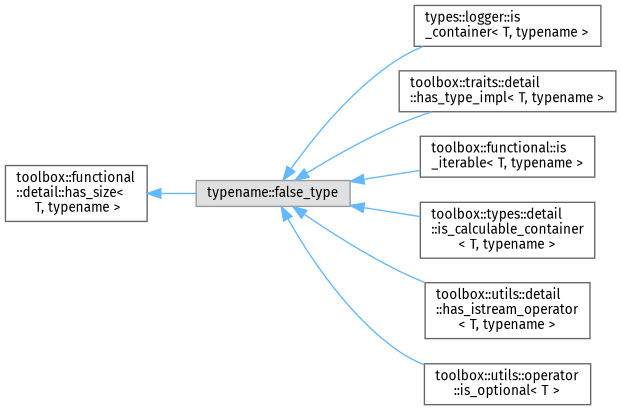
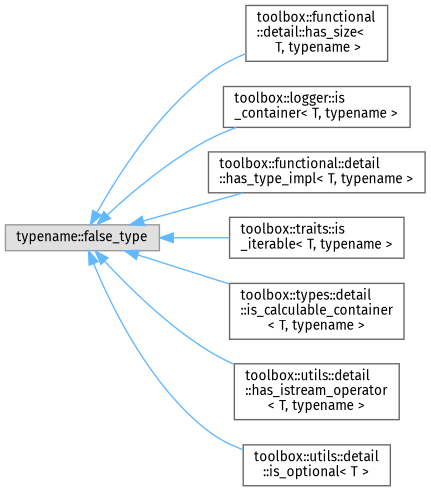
node "types::logger::is _container< T, typename >": label "types::logger::is _container< T, typename >" -> "toolbox::logger::is _container< T, typename >"
node "toolbox::traits::detail ::has_type_impl< T, typename >": label "toolbox::traits::detail ::has_type_impl< T, typename >" -> "toolbox::functional::detail ::has_type_impl< T, typename >"
node "toolbox::functional::is _iterable< T, typename >": label "toolbox::functional::is _iterable< T, typename >" -> "toolbox::traits::is _iterable< T, typename >"
edge "typename::false_type" -> "toolbox::functional ::detail::has_size< T, typename >": reversed
node "toolbox::utils::operator ::is_optional< T >": label "toolbox::utils::operator ::is_optional< T >" -> "toolbox::utils::detail ::is_optional< T >"
